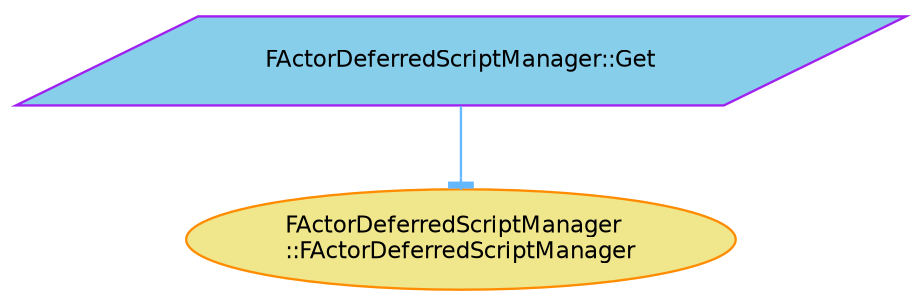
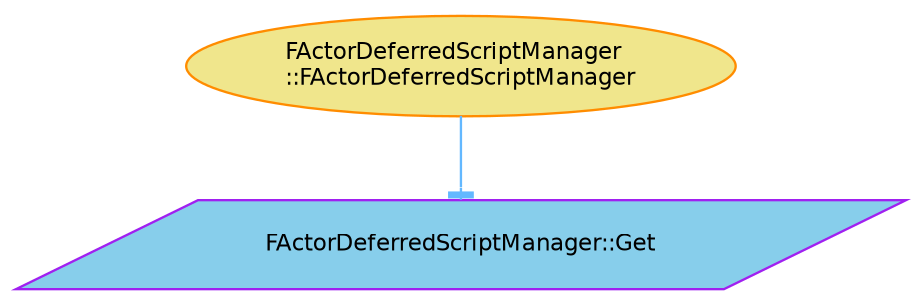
edge "FActorDeferredScriptManager::Get" -> "FActorDeferredScriptManager ::FActorDeferredScriptManager": reversed
